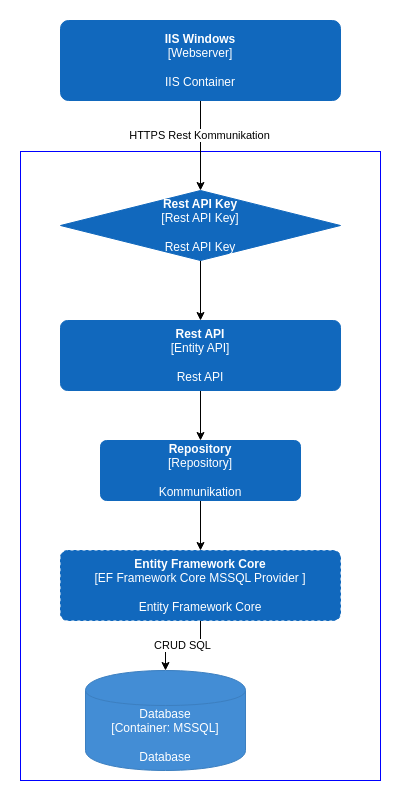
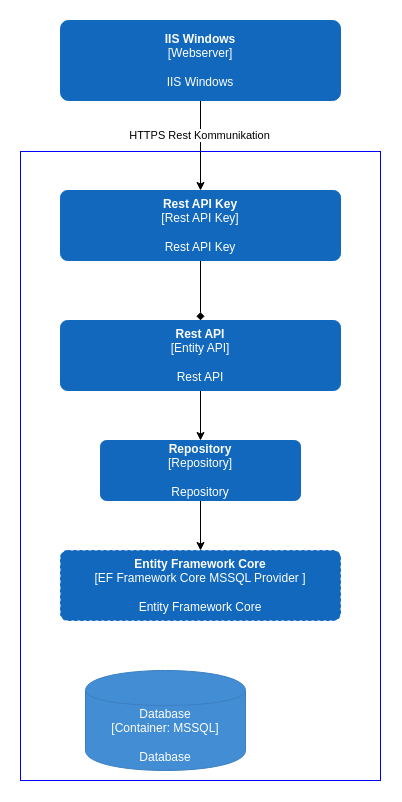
node "IIS Windows [Webserver] IIS Container": label "IIS Windows [Webserver] IIS Container" -> "IIS Windows [Webserver] IIS Windows"
node "Rest API Key [Rest API Key] Rest API Key": shape diamond -> rounded rectangle
edge "Rest API Key [Rest API Key] Rest API Key" -> "Rest API [Entity API] Rest API": arrowhead classic -> diamond
node "Repository [Repository] Kommunikation": label "Repository [Repository] Kommunikation" -> "Repository [Repository] Repository"
edge "Entity Framework Core [EF Framework Core MSSQL Provider ] Entity Framework Core" -> "Database [Container: MSSQL] Database": removed, label "CRUD SQL"
